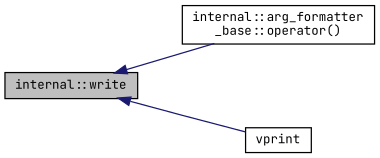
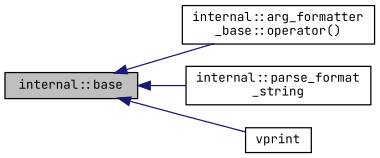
node "internal::write": label "internal::write" -> "internal::base"
node "internal::parse_format _string": added
